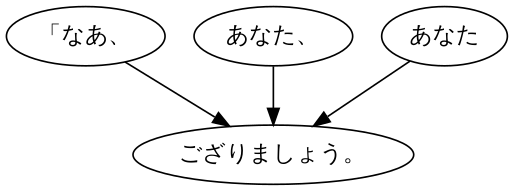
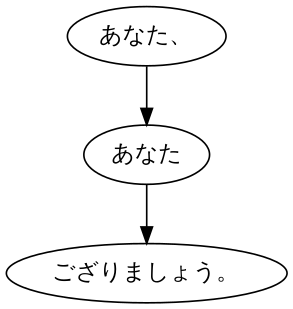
node "「なあ、": removed
edge "あなた、" -> "ござりましょう。": now "あなた、" -> "あなた"
